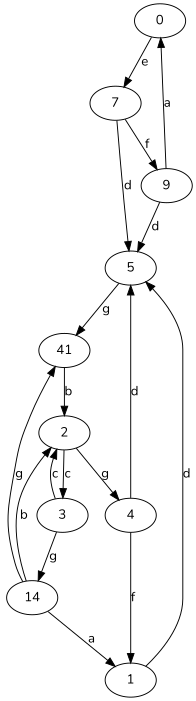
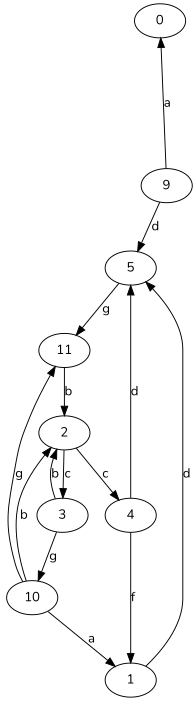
node "7": removed
node "41": label "41" -> "11"
edge "3" -> "2": label "c" -> "b"
edge "2" -> "4": label "g" -> "c"
node "14": label "14" -> "10"
